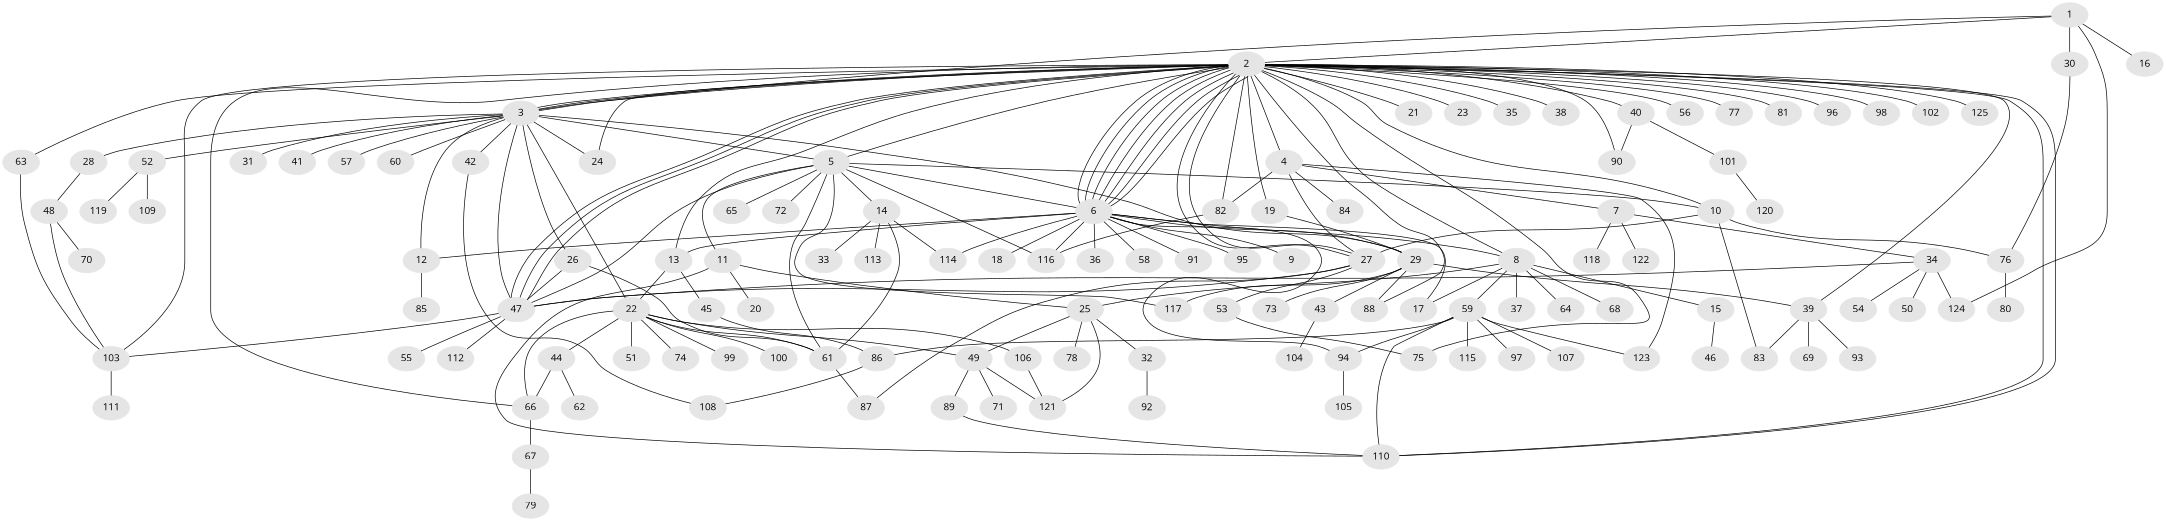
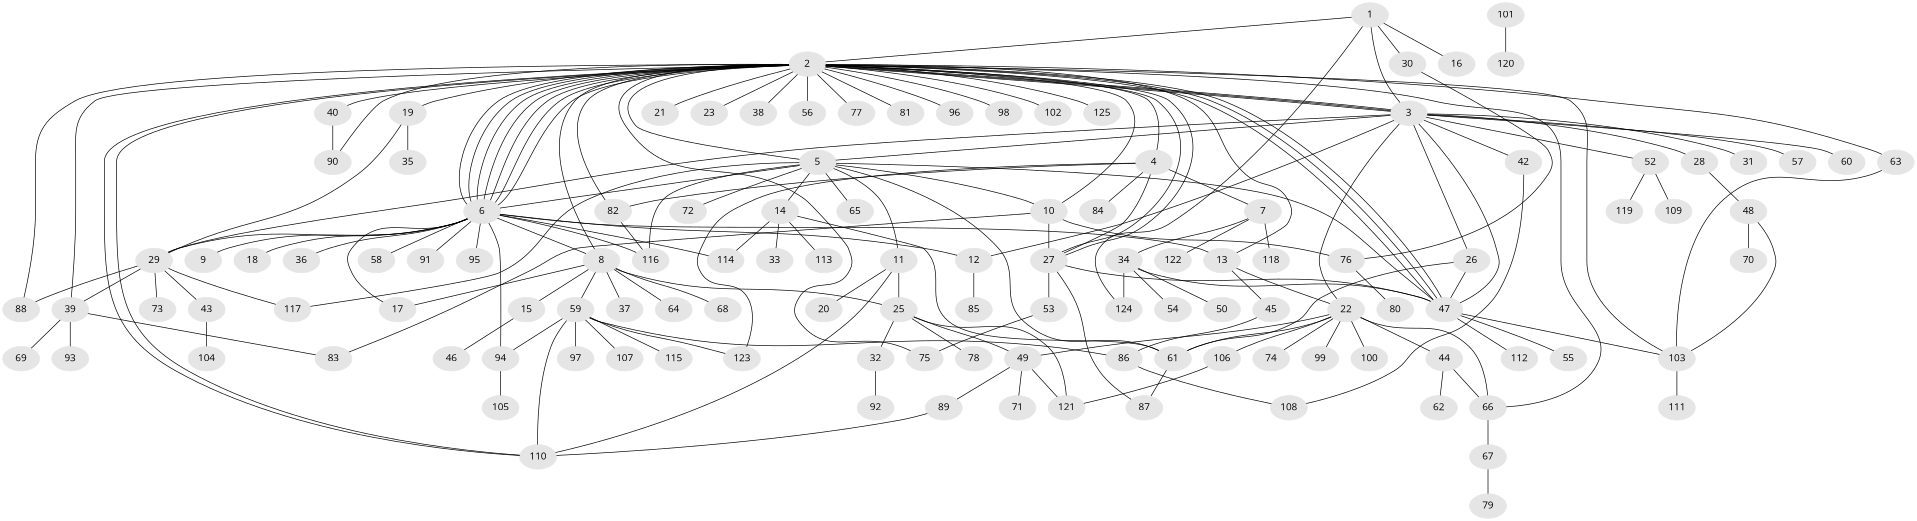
edge "2" -- "35": now "19" -- "35"
edge "40" -- "101": removed
node "41": removed
node "24": removed
node "51": removed
